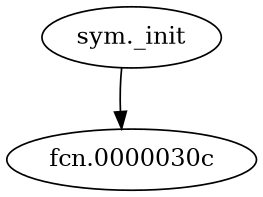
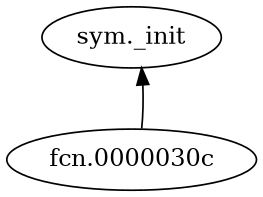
edge "sym._init" -> "fcn.0000030c": reversed
